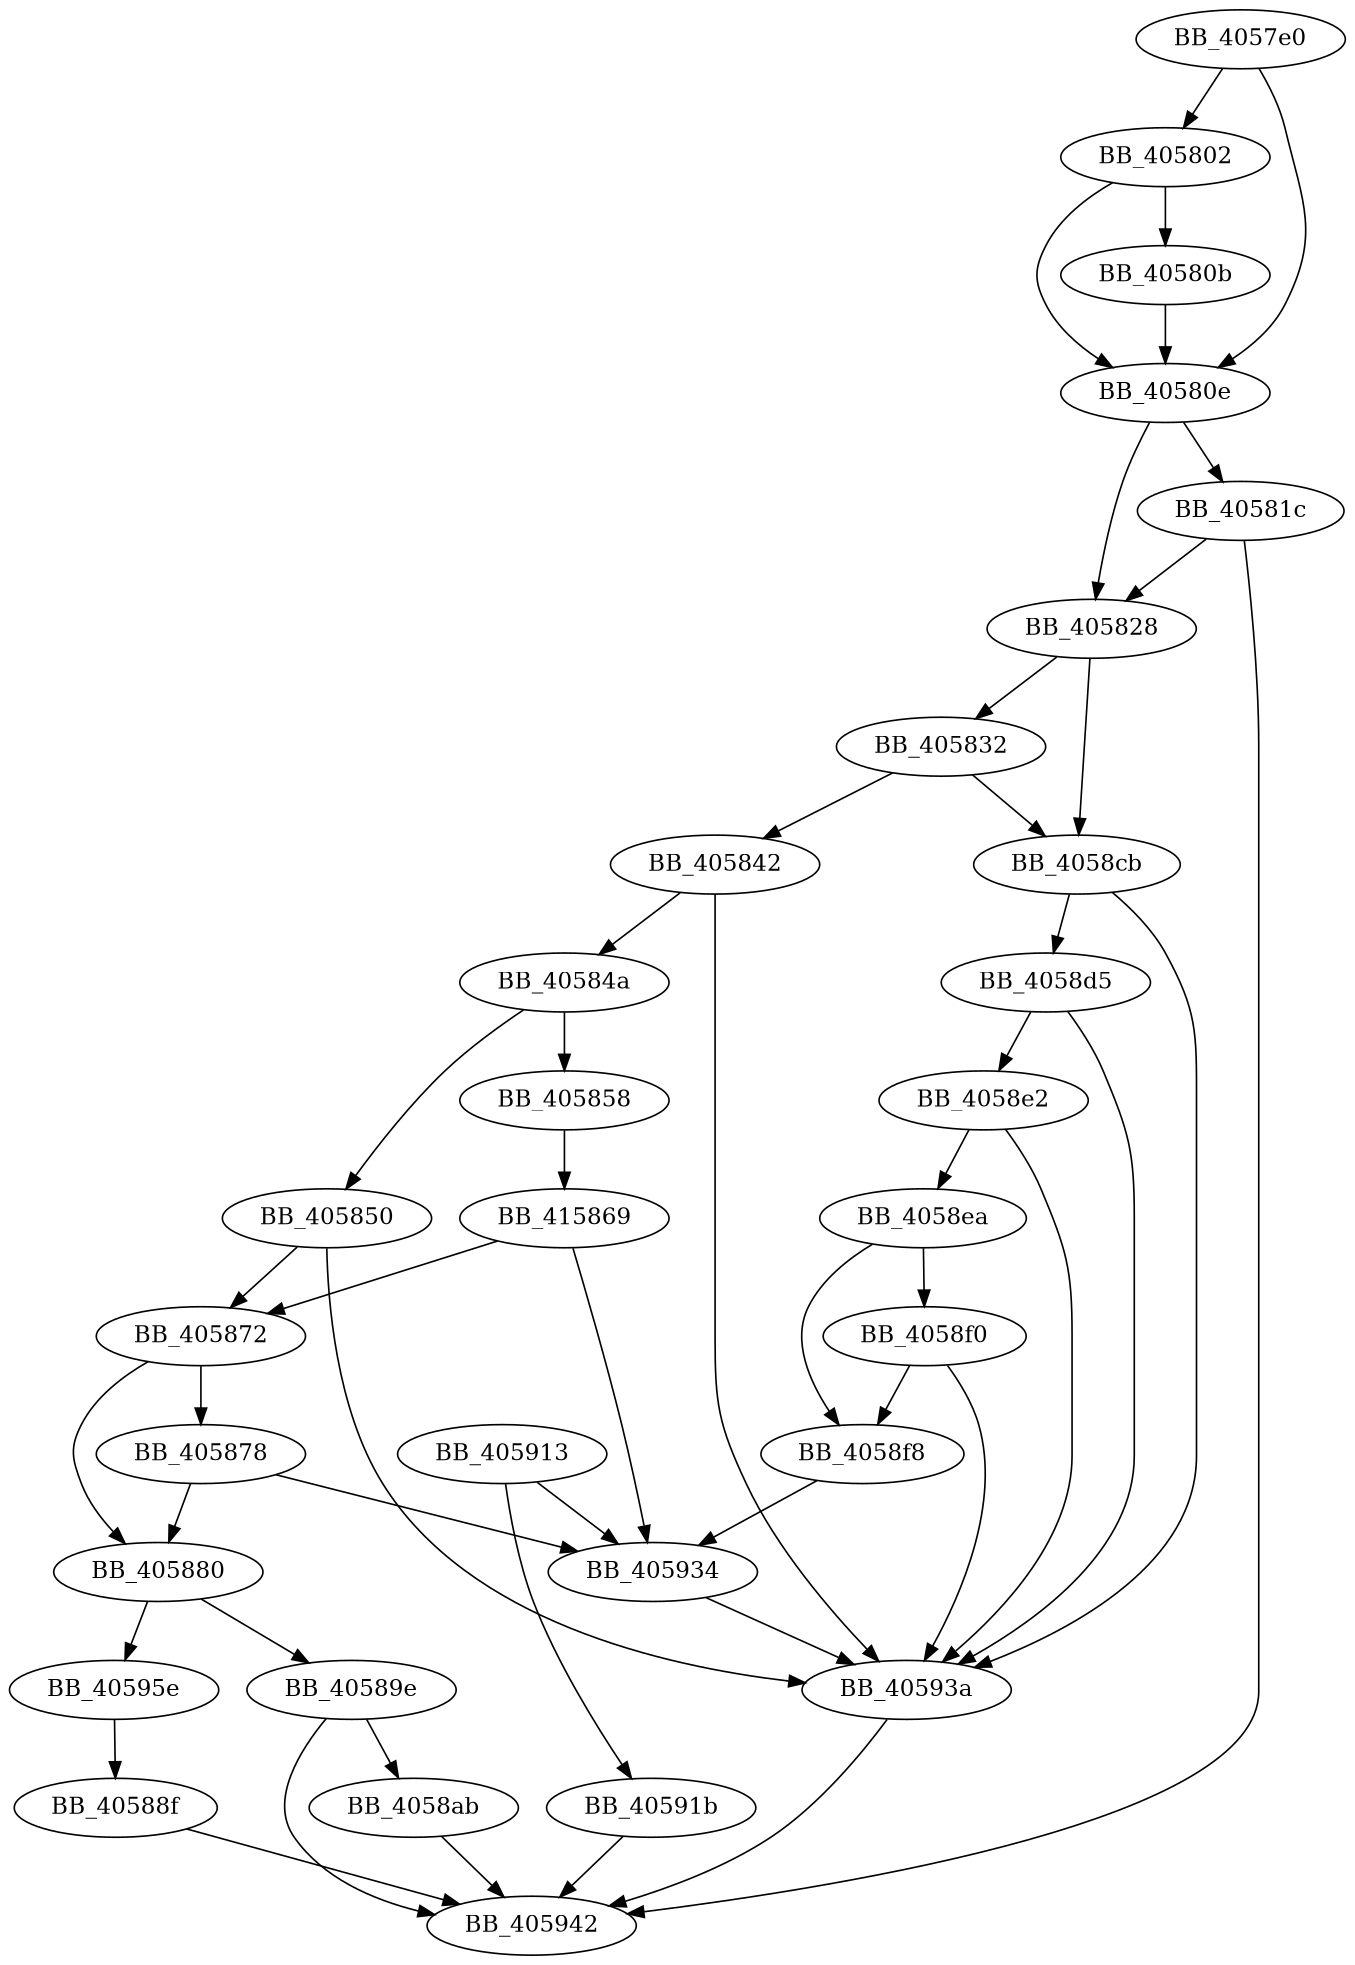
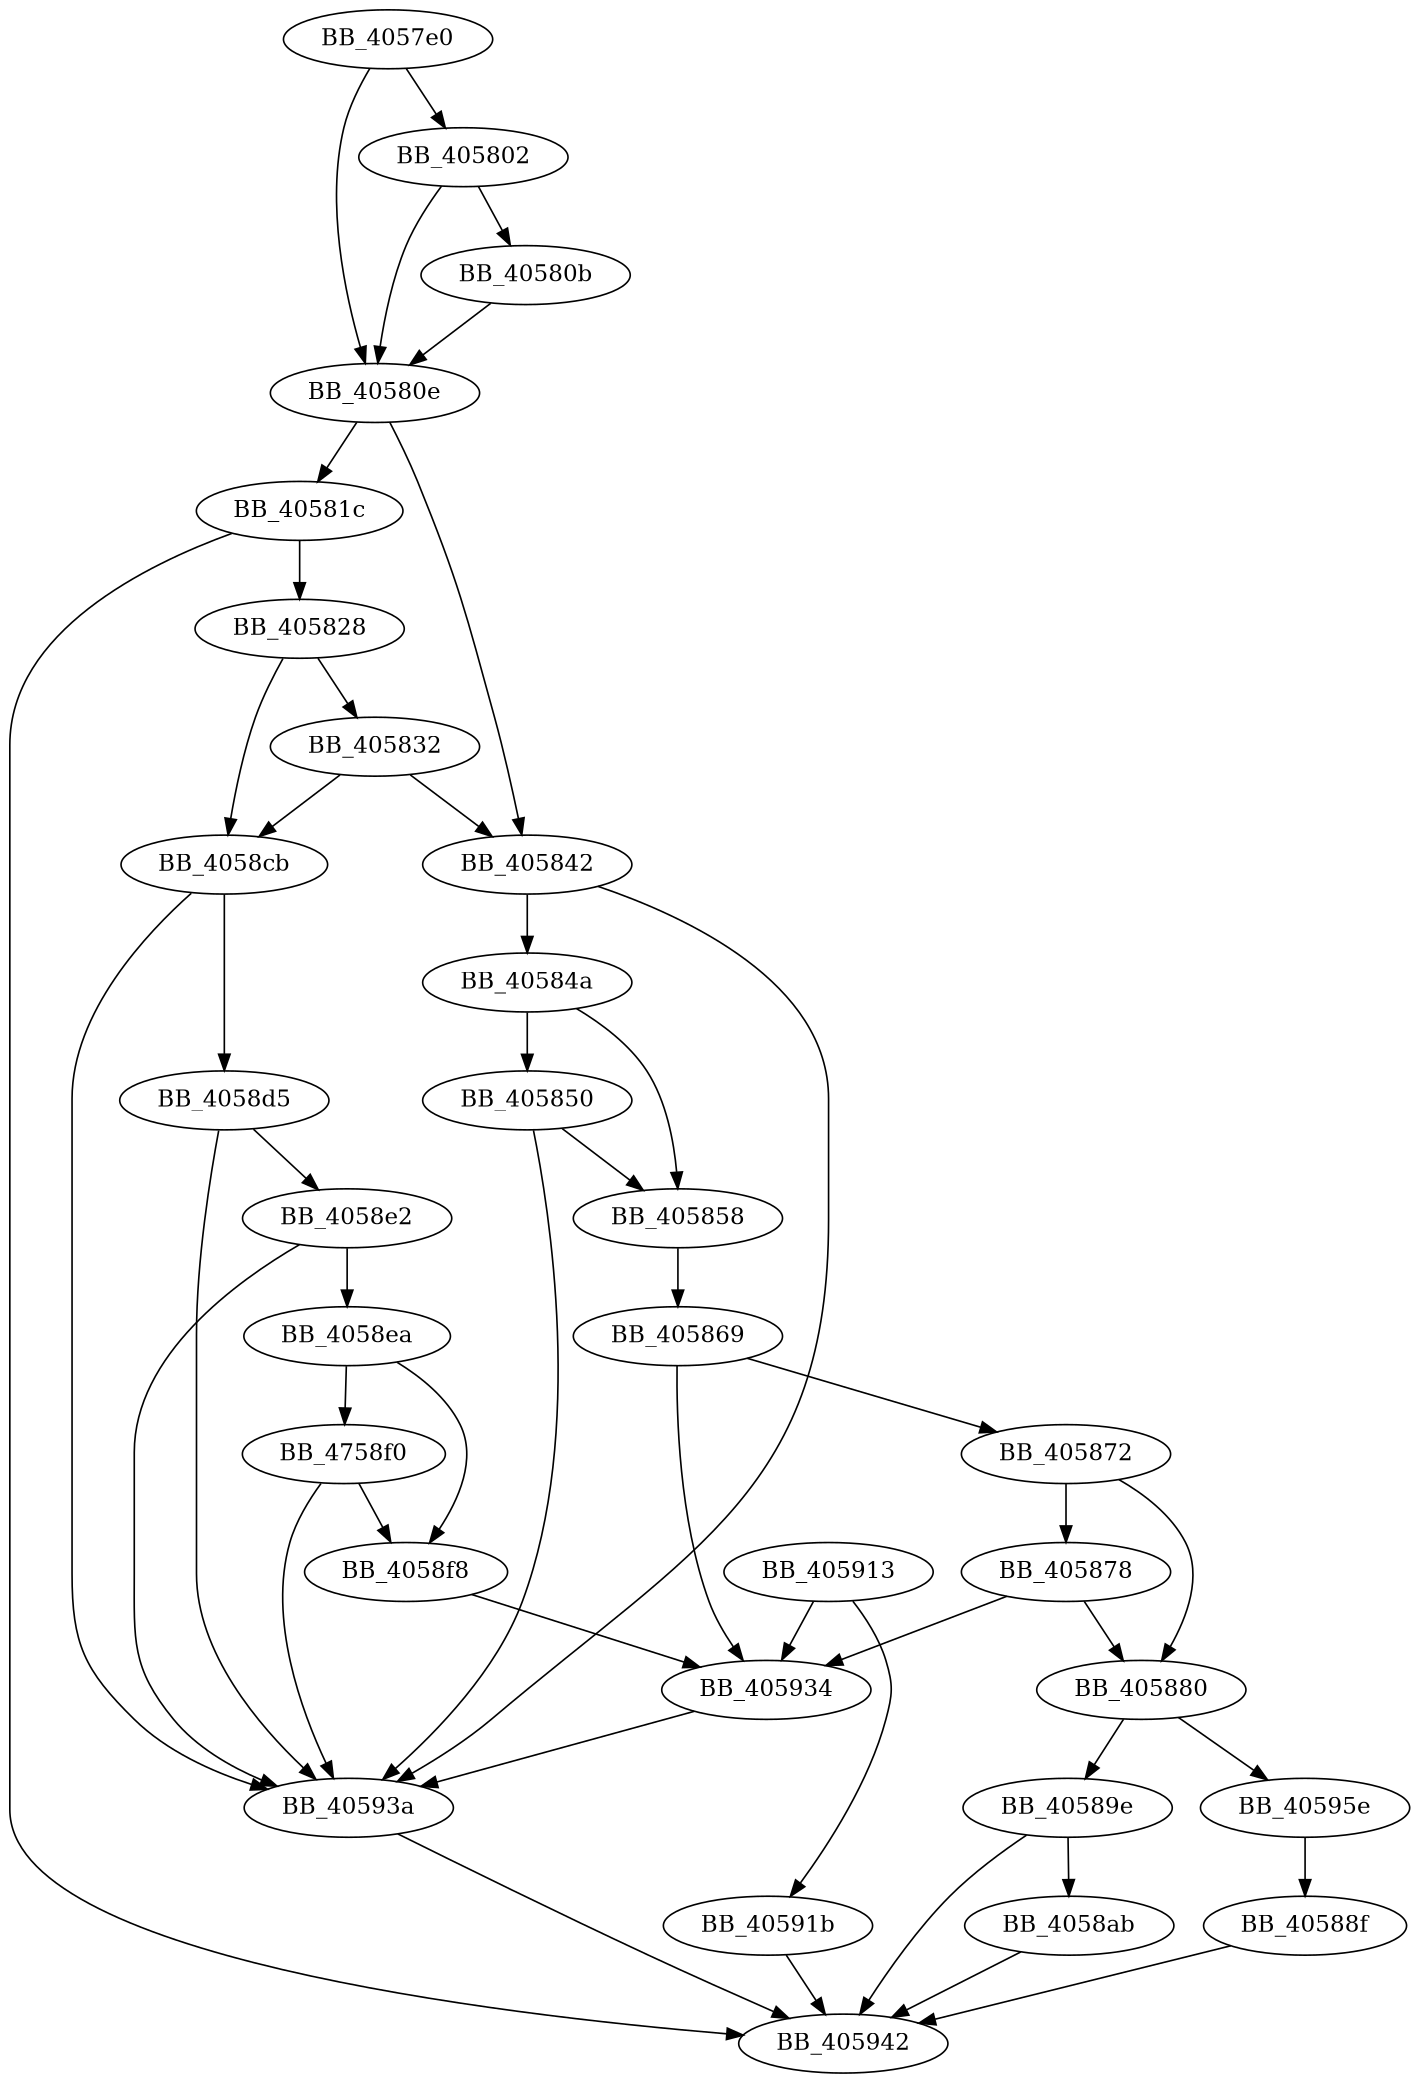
edge "BB_40580e" -> "BB_405828": now "BB_40580e" -> "BB_405842"
node "BB_415869": label "BB_415869" -> "BB_405869"
edge "BB_405850" -> "BB_405872": now "BB_405850" -> "BB_405858"
node "BB_4058f0": label "BB_4058f0" -> "BB_4758f0"
